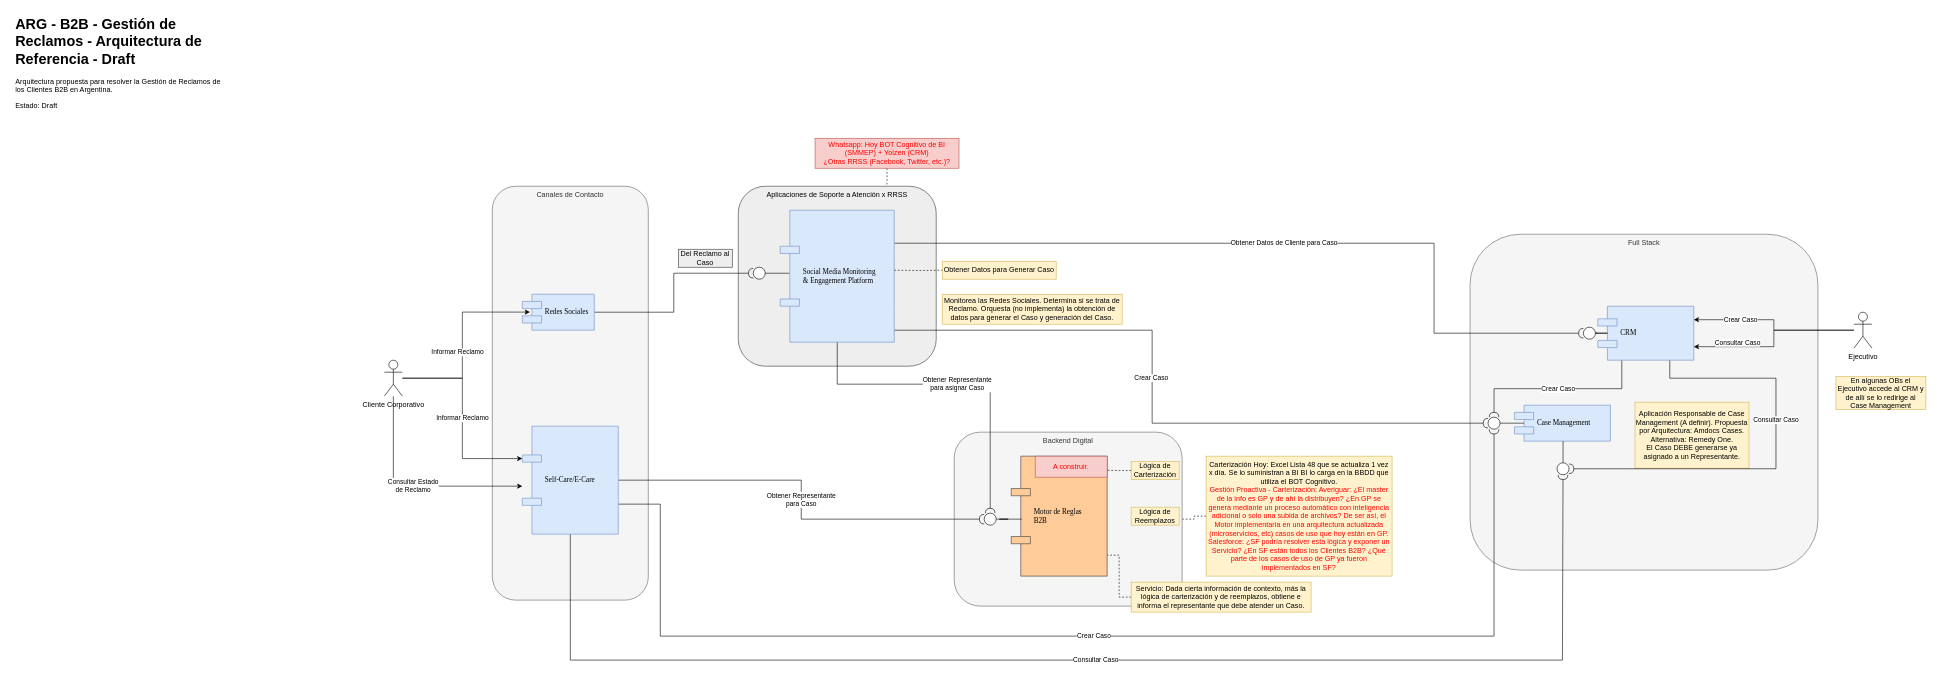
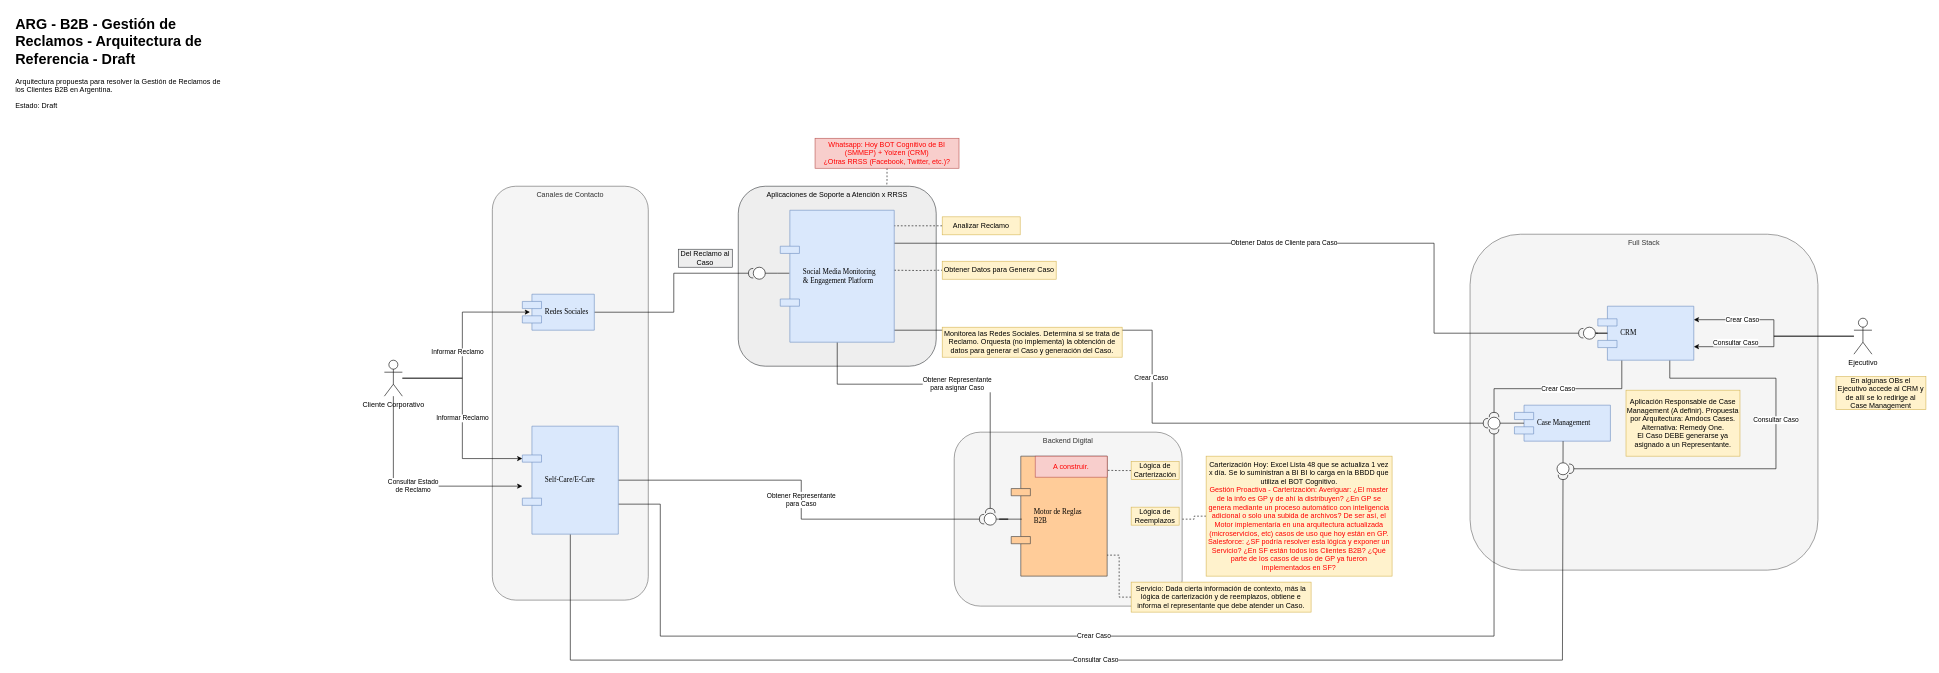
edge "Analizar Reclamo" -- "Social Media Monitoring & Engagement Platform": added
node "Analizar Reclamo": added
node "Monitorea las Redes Sociales. Determina si se trata de Reclamo. Orquesta (no implementa) la obtención de datos para generar el Caso y generación del Caso.": moved (1032, 309) -> (1032, 342)
node "Ejecutivo": moved (1863, 330) -> (1863, 336)
node "Aplicación Responsable de Case Management (A definir). Propuesta por Arquitectura: Amdocs Cases. Alternativa: Remedy One. El Caso DEBE generarse ya asignado a un Representante.": moved (1692, 435) -> (1683, 423)
